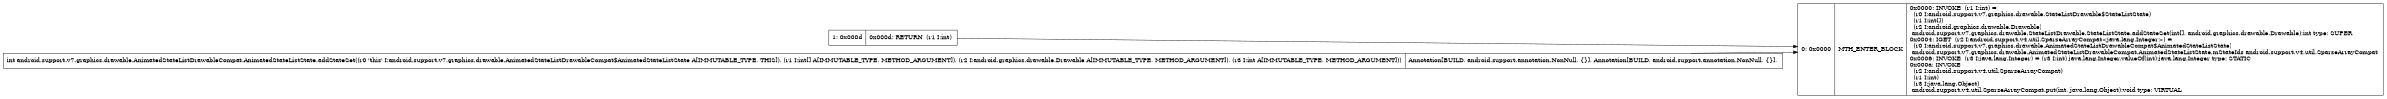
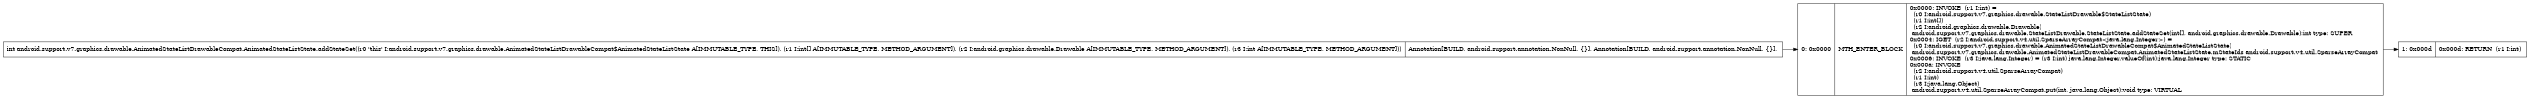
edge "1: 0x000d" -> "0: 0x0000": reversed
